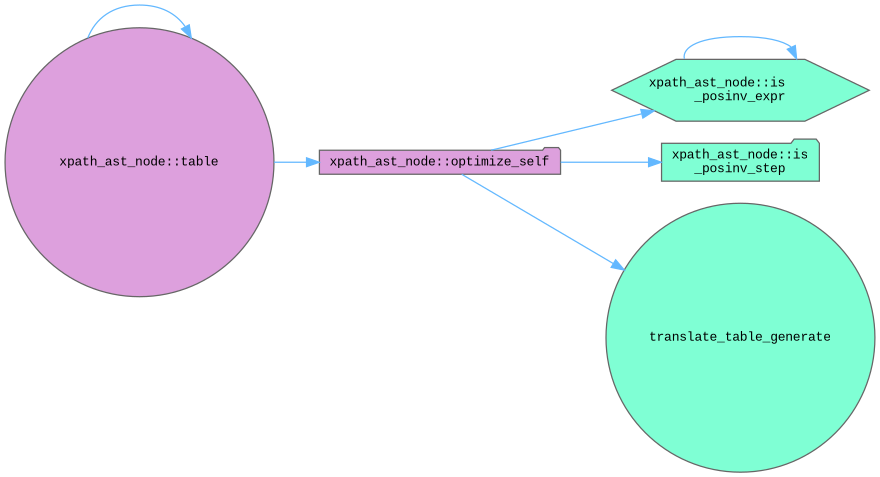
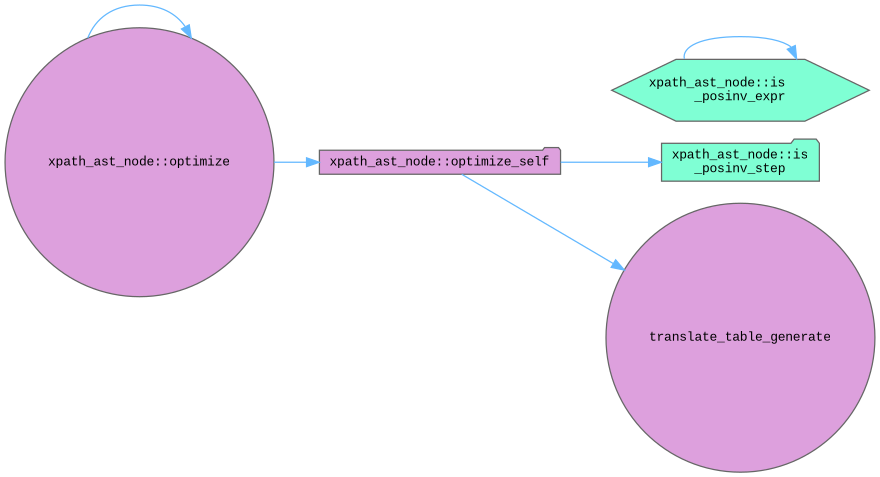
edge "xpath_ast_node::optimize_self" -> "xpath_ast_node::is _posinv_expr": removed
node "xpath_ast_node::table": label "xpath_ast_node::table" -> "xpath_ast_node::optimize"
node "translate_table_generate": fillcolor aquamarine -> plum
